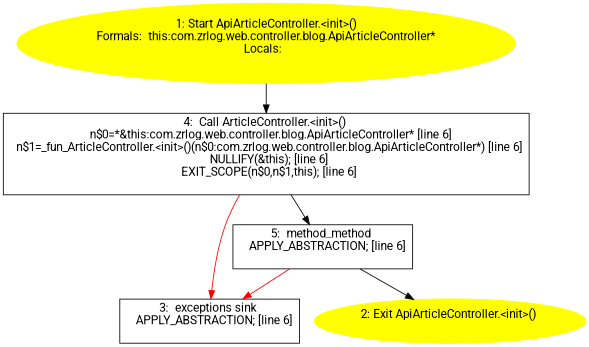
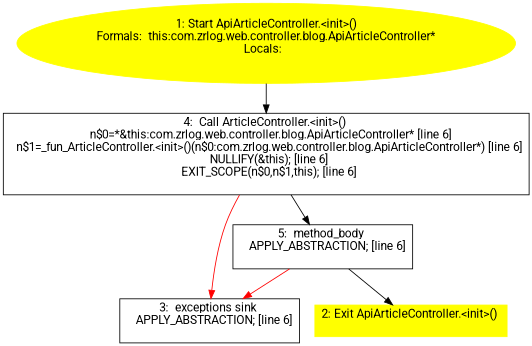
node "5:  method_method APPLY_ABSTRACTION; [line 6]": label "5:  method_method APPLY_ABSTRACTION; [line 6]" -> "5:  method_body APPLY_ABSTRACTION; [line 6]"
node "2: Exit ApiArticleController.<init>()": shape ellipse -> box
